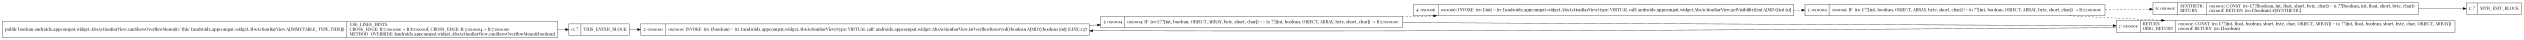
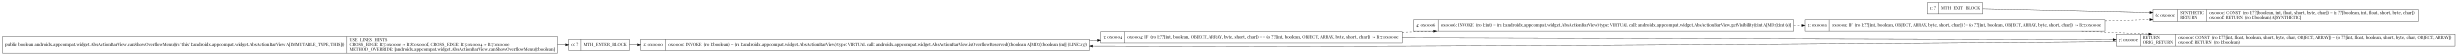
edge "6: 0x000c" -> "1: ?": reversed
node "0: ?": text "THIS_ENTER_BLOCK" -> "MTH_ENTER_BLOCK"
